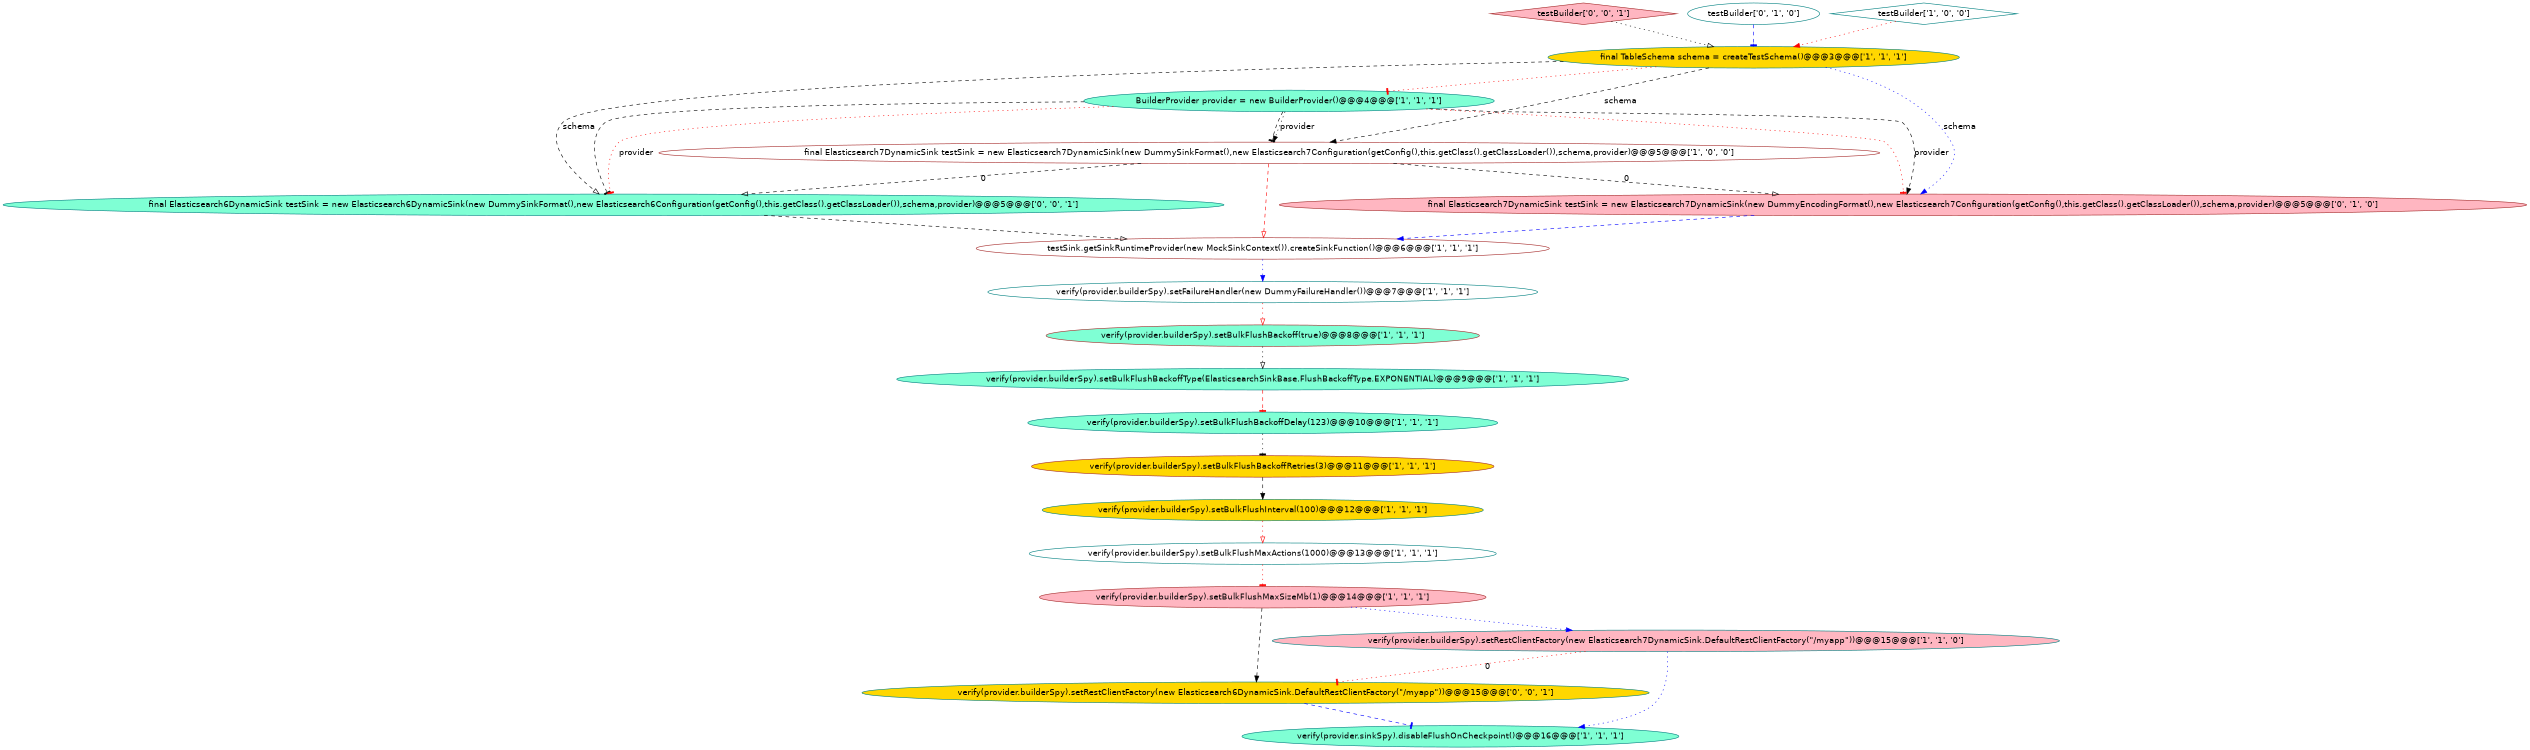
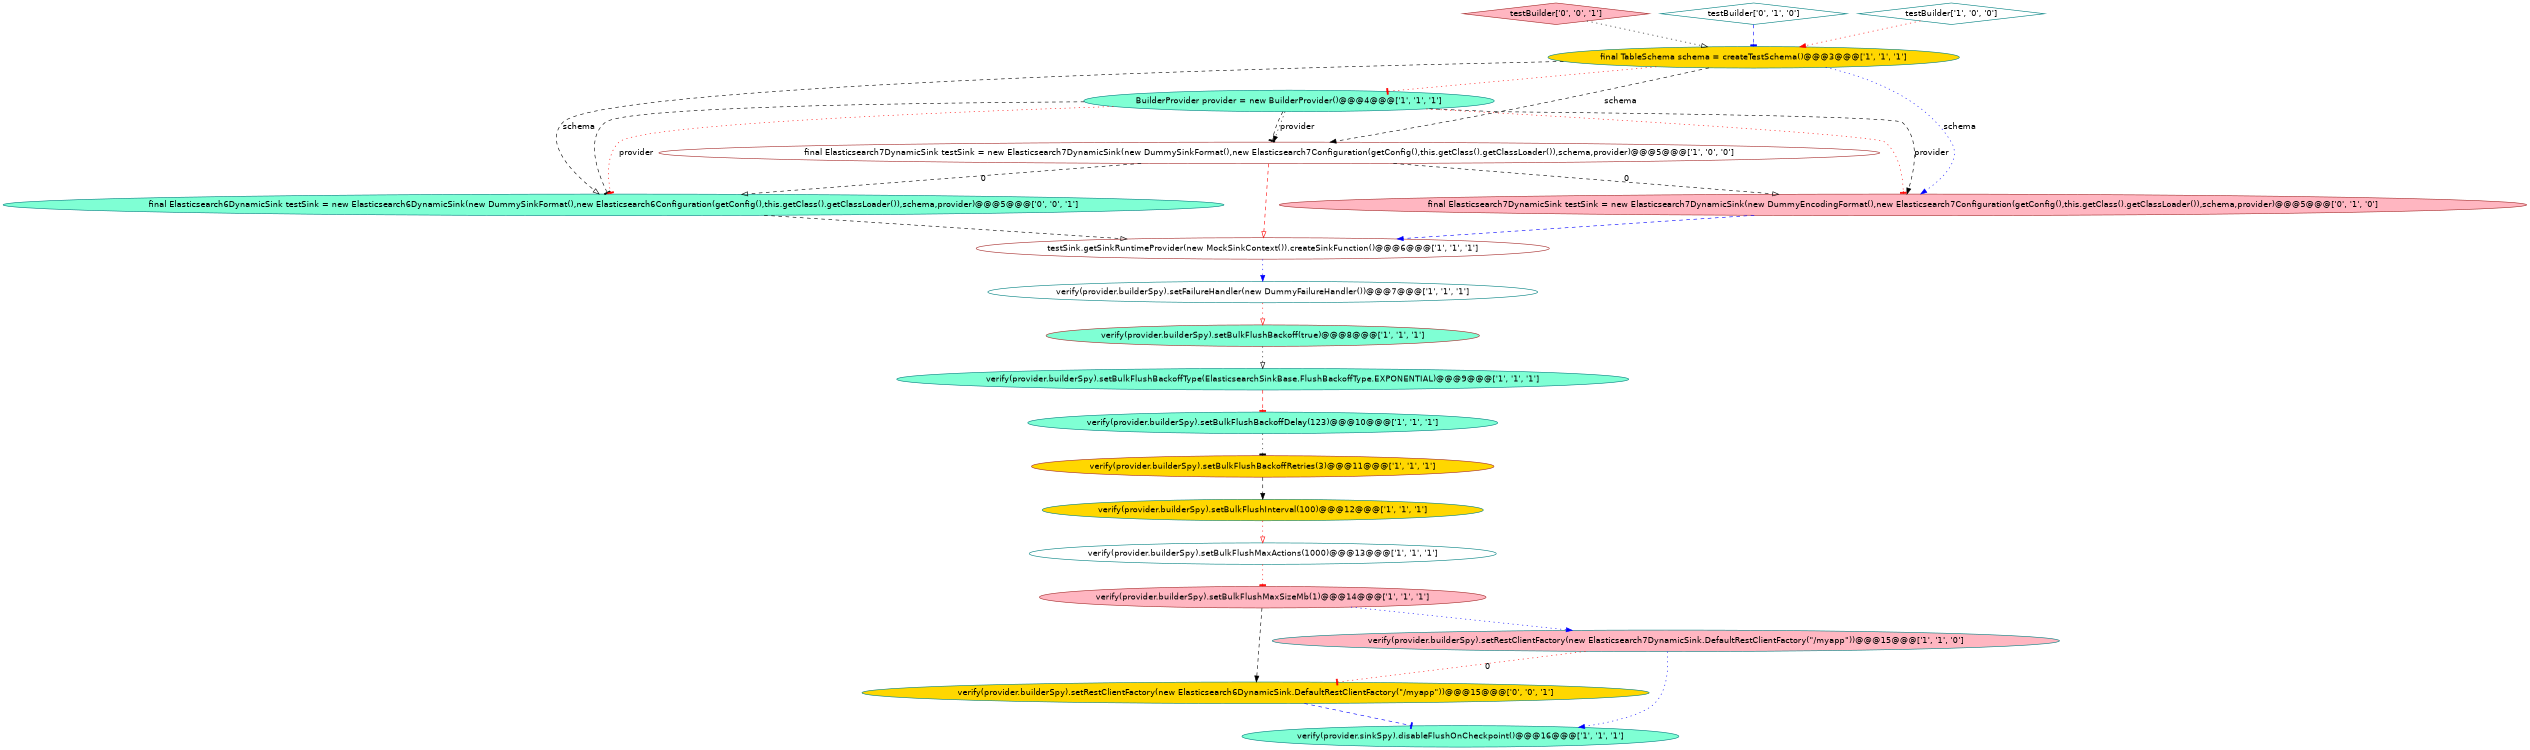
node "testBuilder['0', '1', '0']": shape ellipse -> diamond
